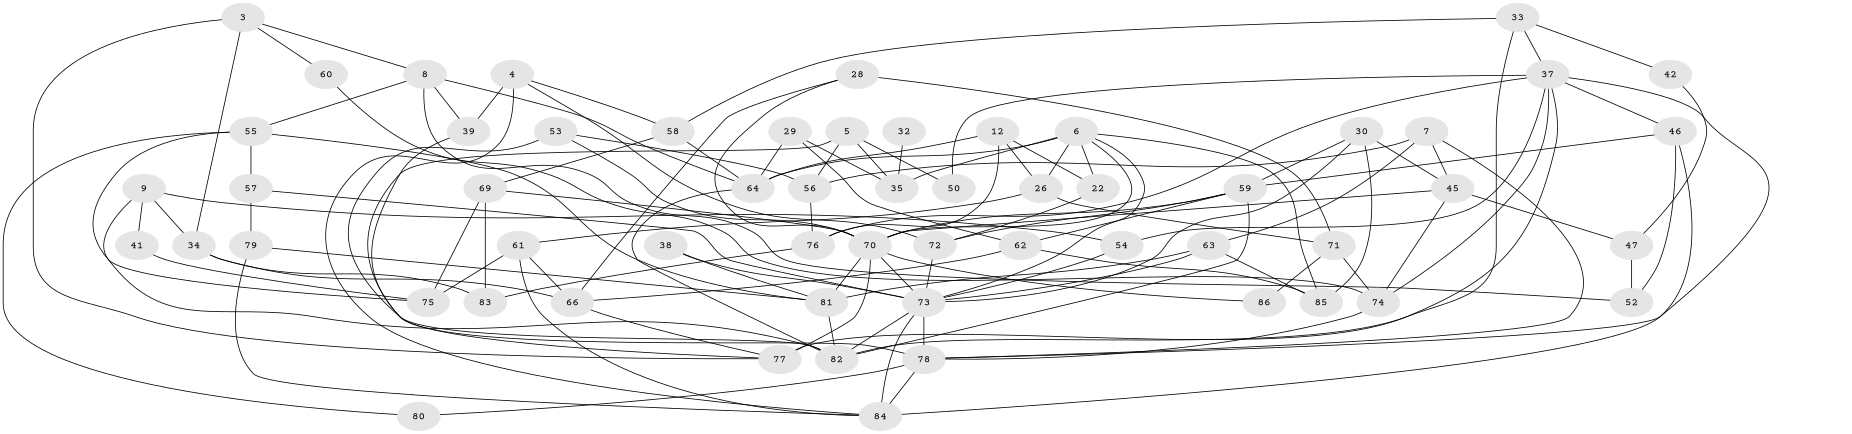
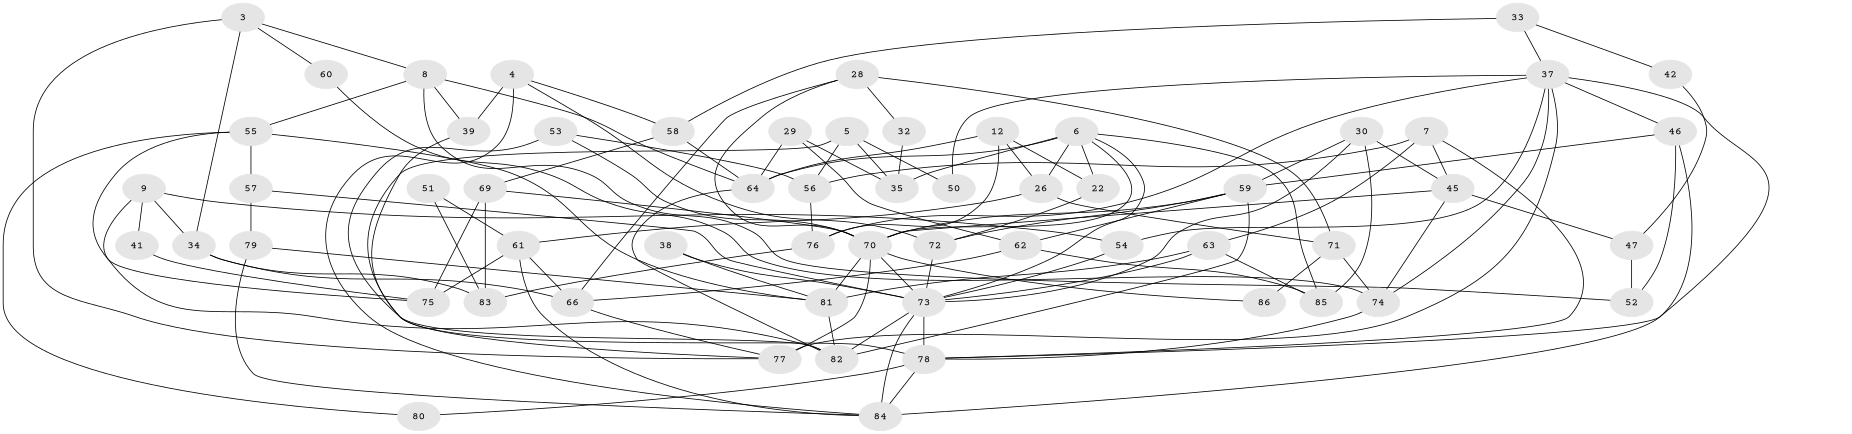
edge "28" -- "32": added
node "51": added
edge "33" -- "82": removed
